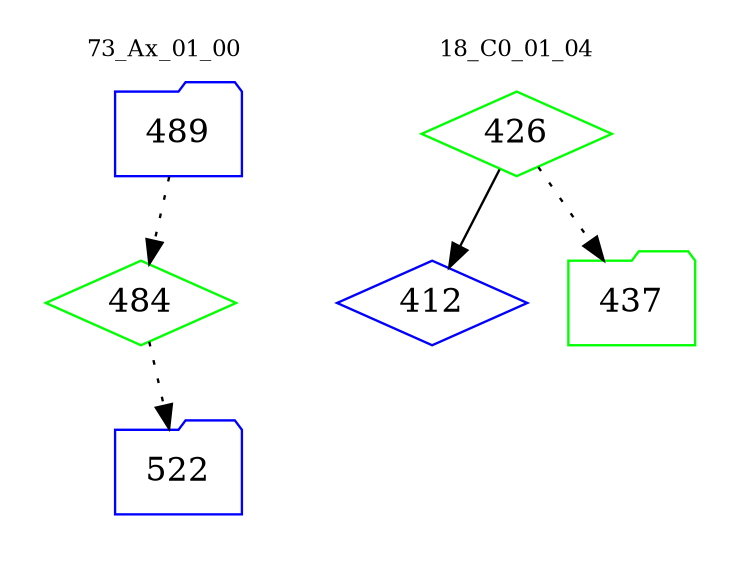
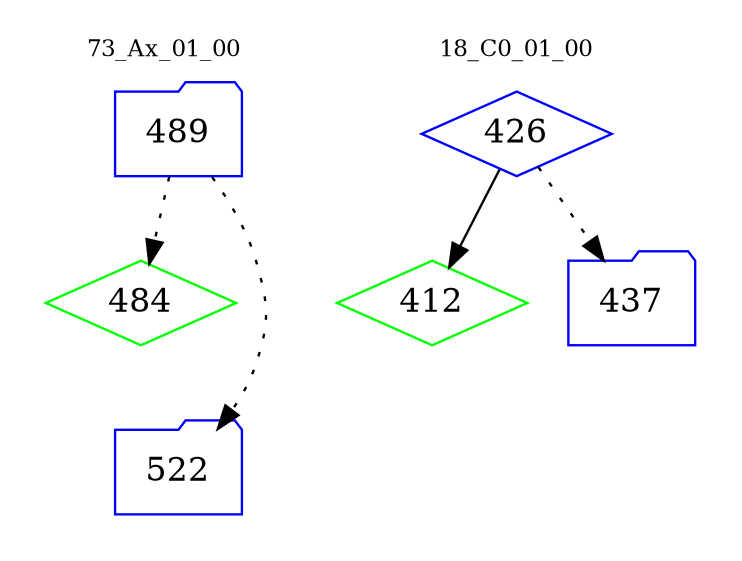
cluster "18_C0_01_04": label "18_C0_01_04" -> "18_C0_01_00"
node "426": color green -> blue
node "412": color blue -> green
node "437": color green -> blue
edge "484" -> "522": now "489" -> "522"
